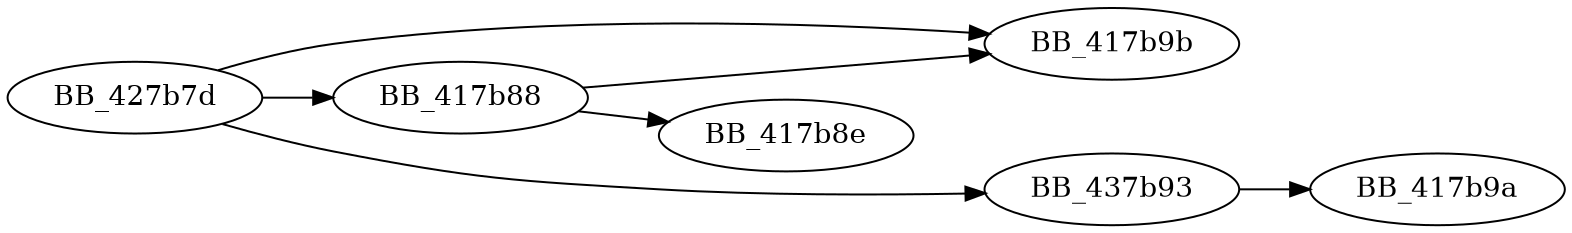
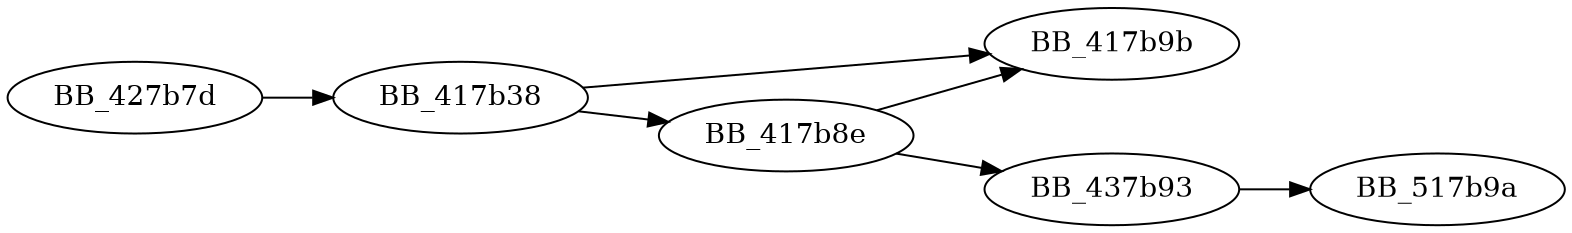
edge "BB_427b7d" -> "BB_417b9b": now "BB_417b8e" -> "BB_417b9b"
node "BB_417b88": label "BB_417b88" -> "BB_417b38"
edge "BB_427b7d" -> "BB_437b93": now "BB_417b8e" -> "BB_437b93"
node "BB_417b9a": label "BB_417b9a" -> "BB_517b9a"
